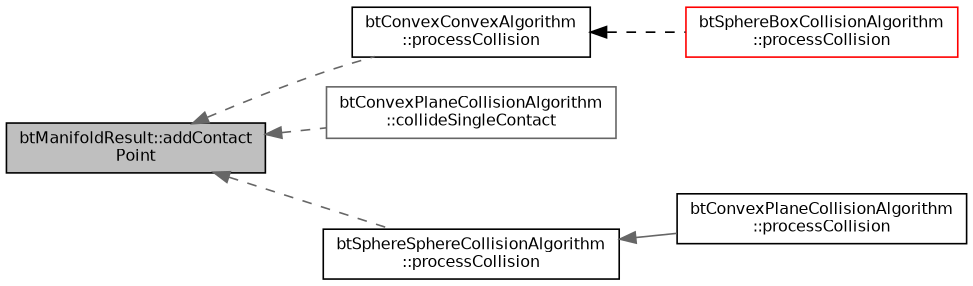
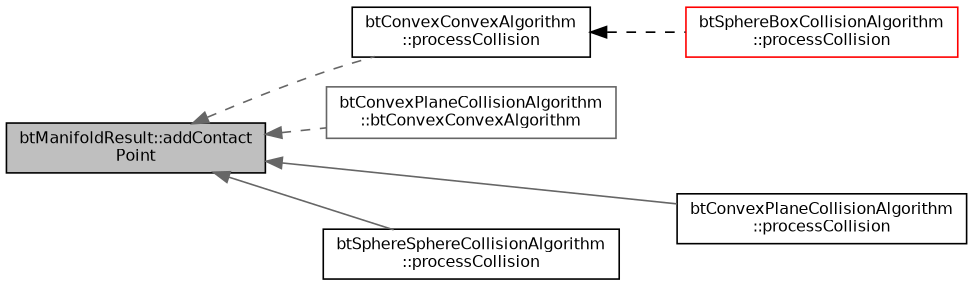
node "btConvexPlaneCollisionAlgorithm ::collideSingleContact": label "btConvexPlaneCollisionAlgorithm ::collideSingleContact" -> "btConvexPlaneCollisionAlgorithm ::btConvexConvexAlgorithm"
edge "btSphereSphereCollisionAlgorithm ::processCollision" -> "btManifoldResult::addContact Point": style dashed -> solid
edge "btConvexPlaneCollisionAlgorithm ::processCollision" -> "btSphereSphereCollisionAlgorithm ::processCollision": now "btConvexPlaneCollisionAlgorithm ::processCollision" -> "btManifoldResult::addContact Point"
